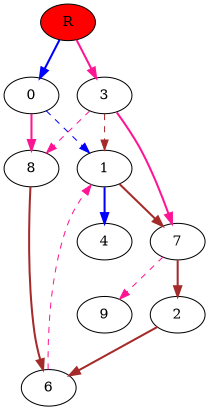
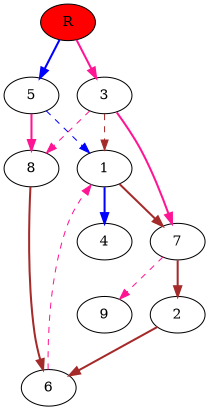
node "0": label "0" -> "5"
